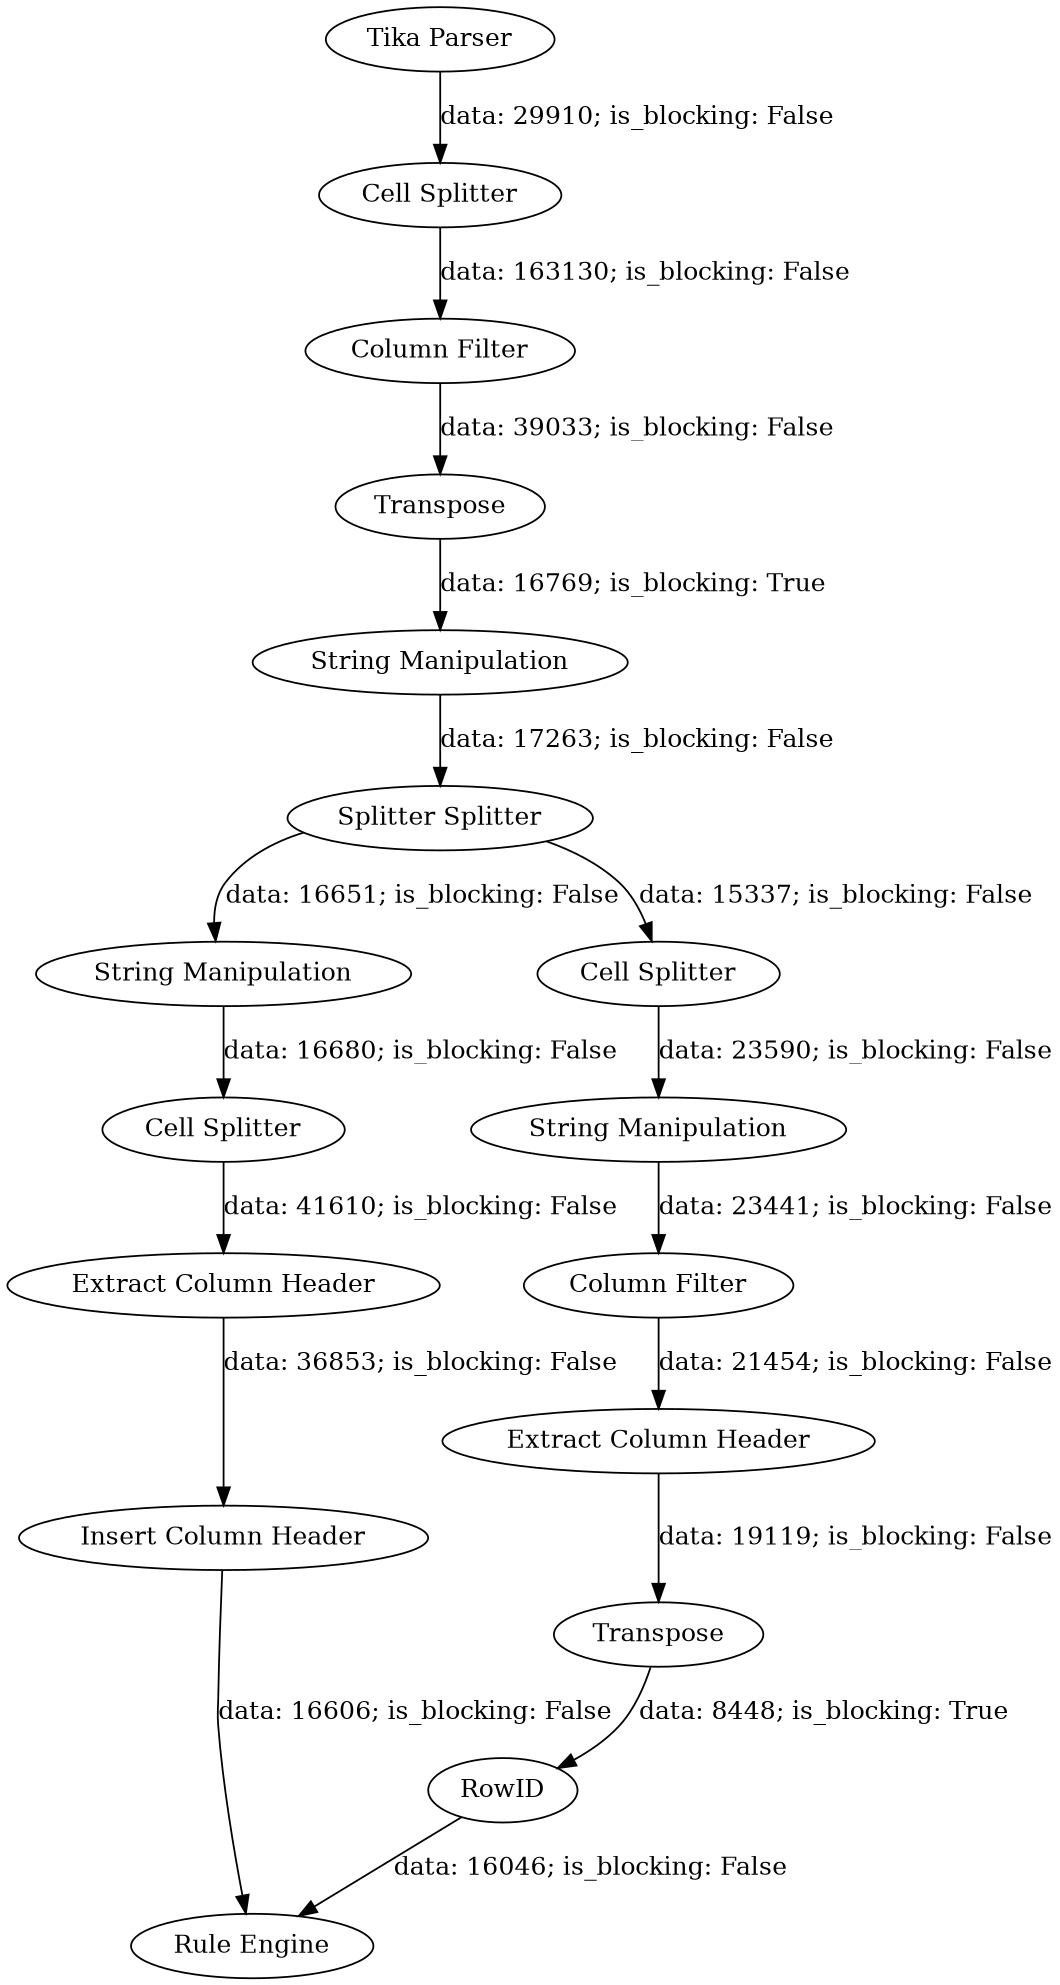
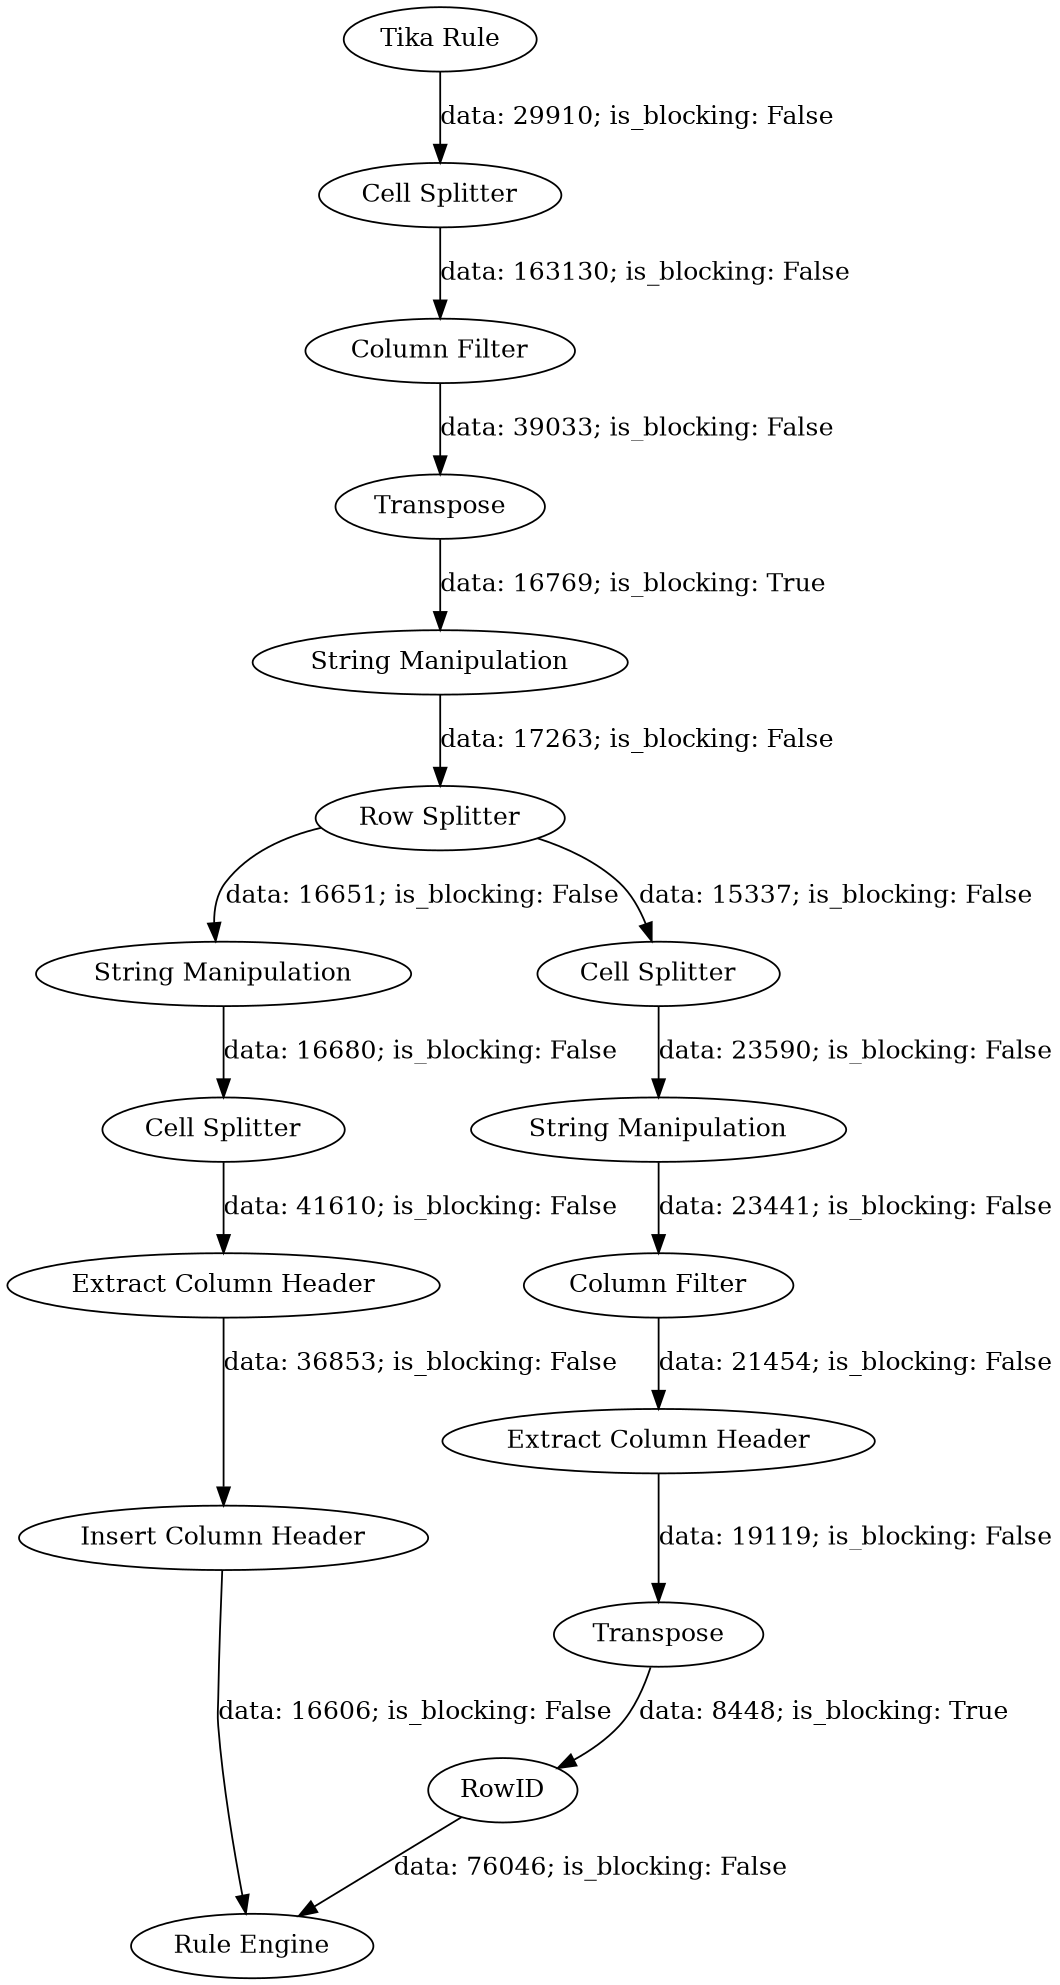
node "Tika Parser": label "Tika Parser" -> "Tika Rule"
node "Splitter Splitter": label "Splitter Splitter" -> "Row Splitter"
edge "RowID" -> "Rule Engine": label "data: 16046; is_blocking: False" -> "data: 76046; is_blocking: False"
